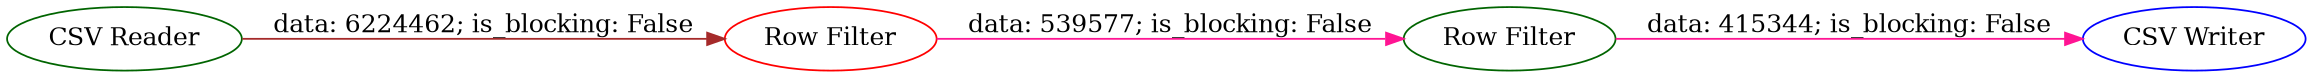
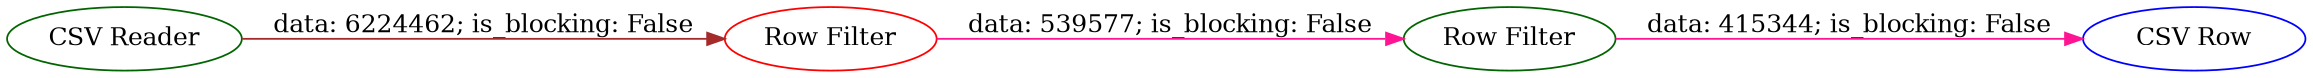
node "CSV Writer": label "CSV Writer" -> "CSV Row"
